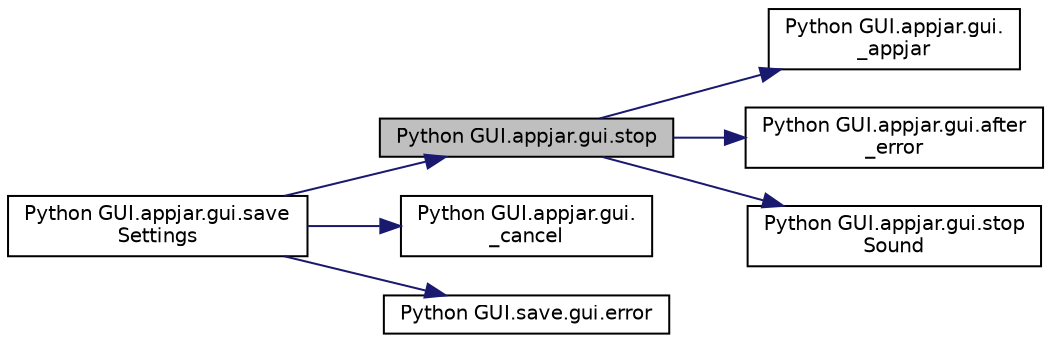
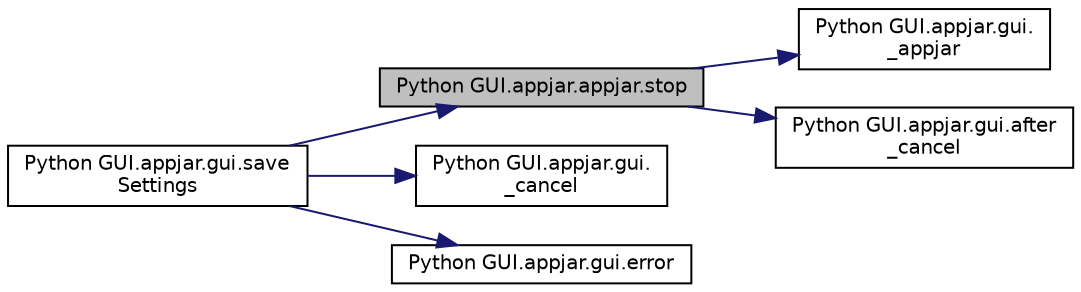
node "Python GUI.appjar.gui.stop": label "Python GUI.appjar.gui.stop" -> "Python GUI.appjar.appjar.stop"
node "Python GUI.appjar.gui.after _error": label "Python GUI.appjar.gui.after _error" -> "Python GUI.appjar.gui.after _cancel"
node "Python GUI.appjar.gui.stop Sound": removed
node "Python GUI.save.gui.error": label "Python GUI.save.gui.error" -> "Python GUI.appjar.gui.error"
